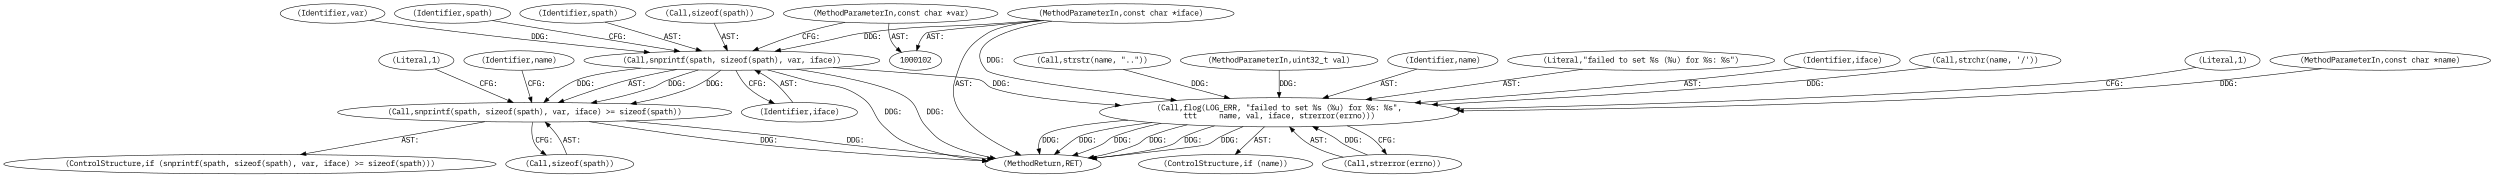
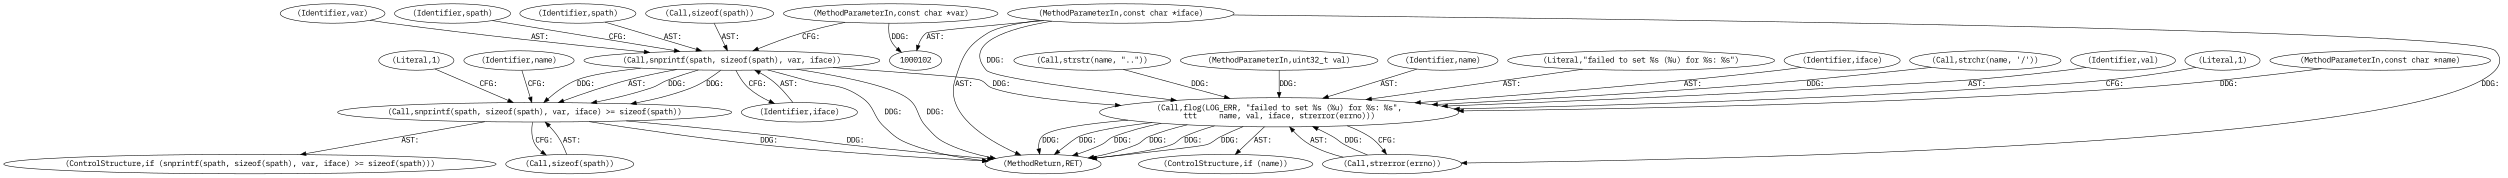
edge "(MethodParameterIn,const char *iface)" -> "(Call,snprintf(spath, sizeof(spath), var, iface))": now "(MethodParameterIn,const char *iface)" -> "(Call,strerror(errno))"
edge "(Identifier,var)" -> "(Call,snprintf(spath, sizeof(spath), var, iface))": label "DDG: " -> "AST: "
edge "(MethodParameterIn,const char *var)" -> "1000102": label "AST: " -> "DDG: "
node "(Identifier,val)": added
